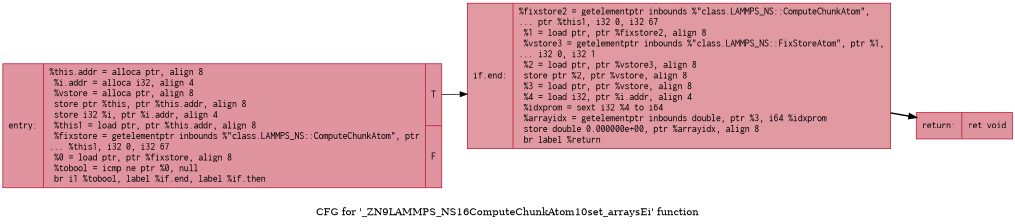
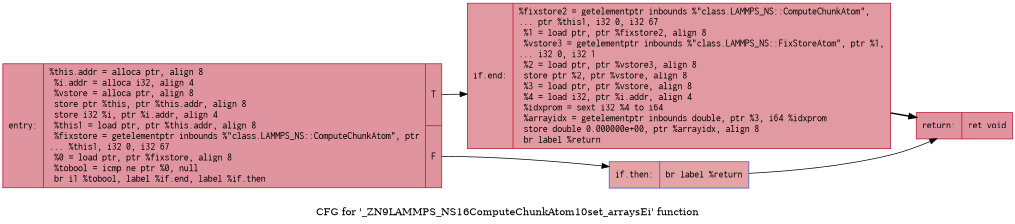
node "if.then:": added
